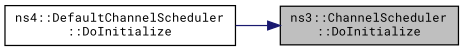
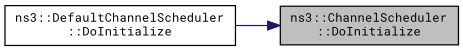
node "ns4::DefaultChannelScheduler ::DoInitialize": label "ns4::DefaultChannelScheduler ::DoInitialize" -> "ns3::DefaultChannelScheduler ::DoInitialize"
